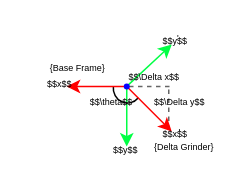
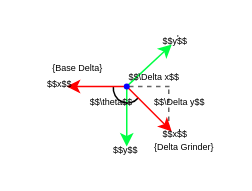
node "{Base Frame}": label "{Base Frame}" -> "{Base Delta}"
